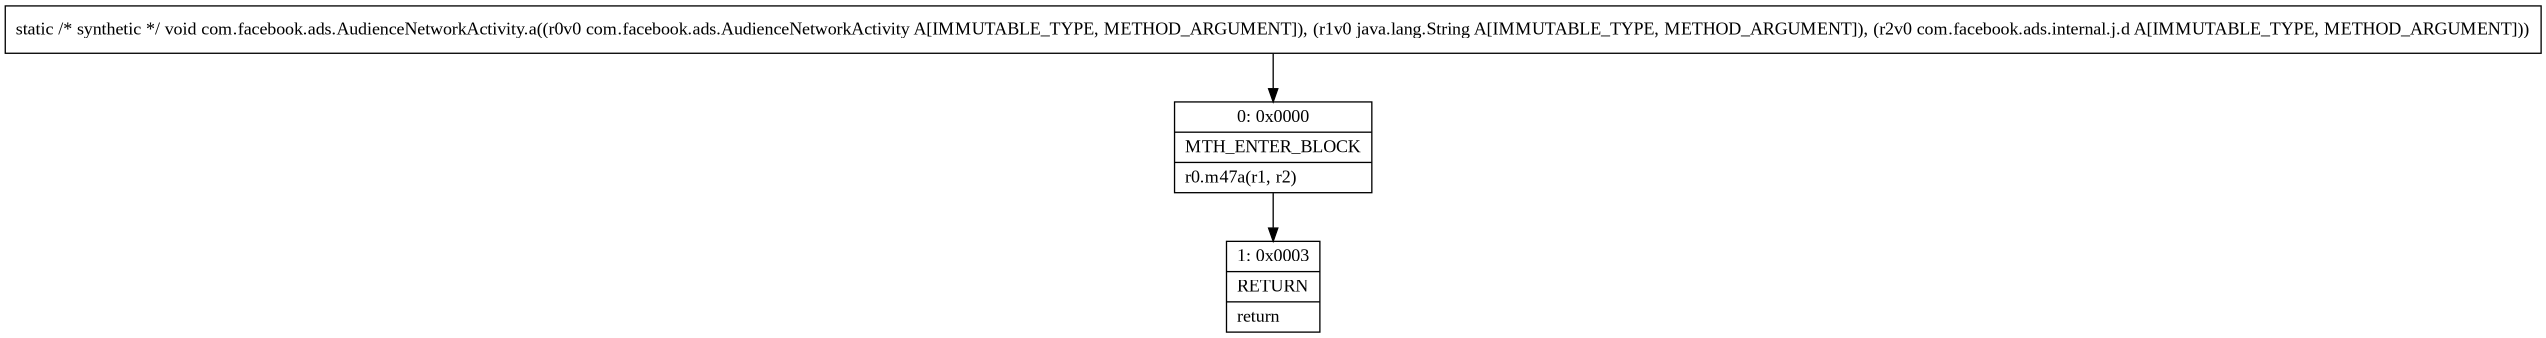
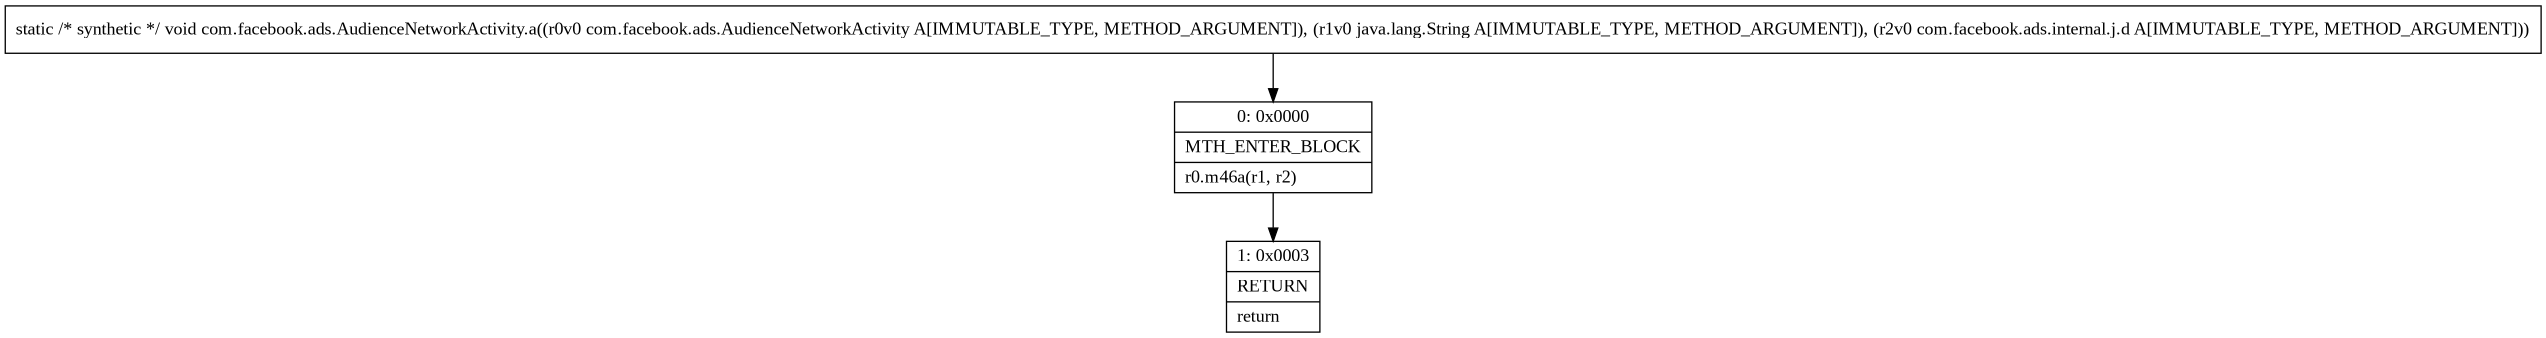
node "0: 0x0000": text "r0.m47a(r1, r2)" -> "r0.m46a(r1, r2)"
